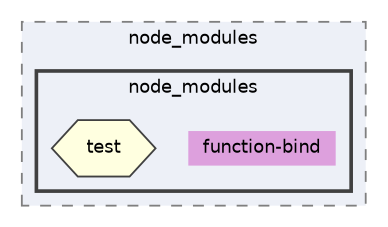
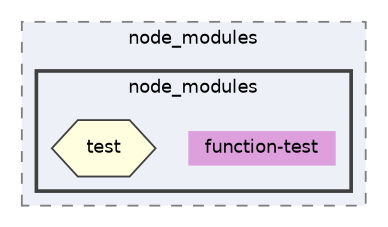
node "function-bind": label "function-bind" -> "function-test"
